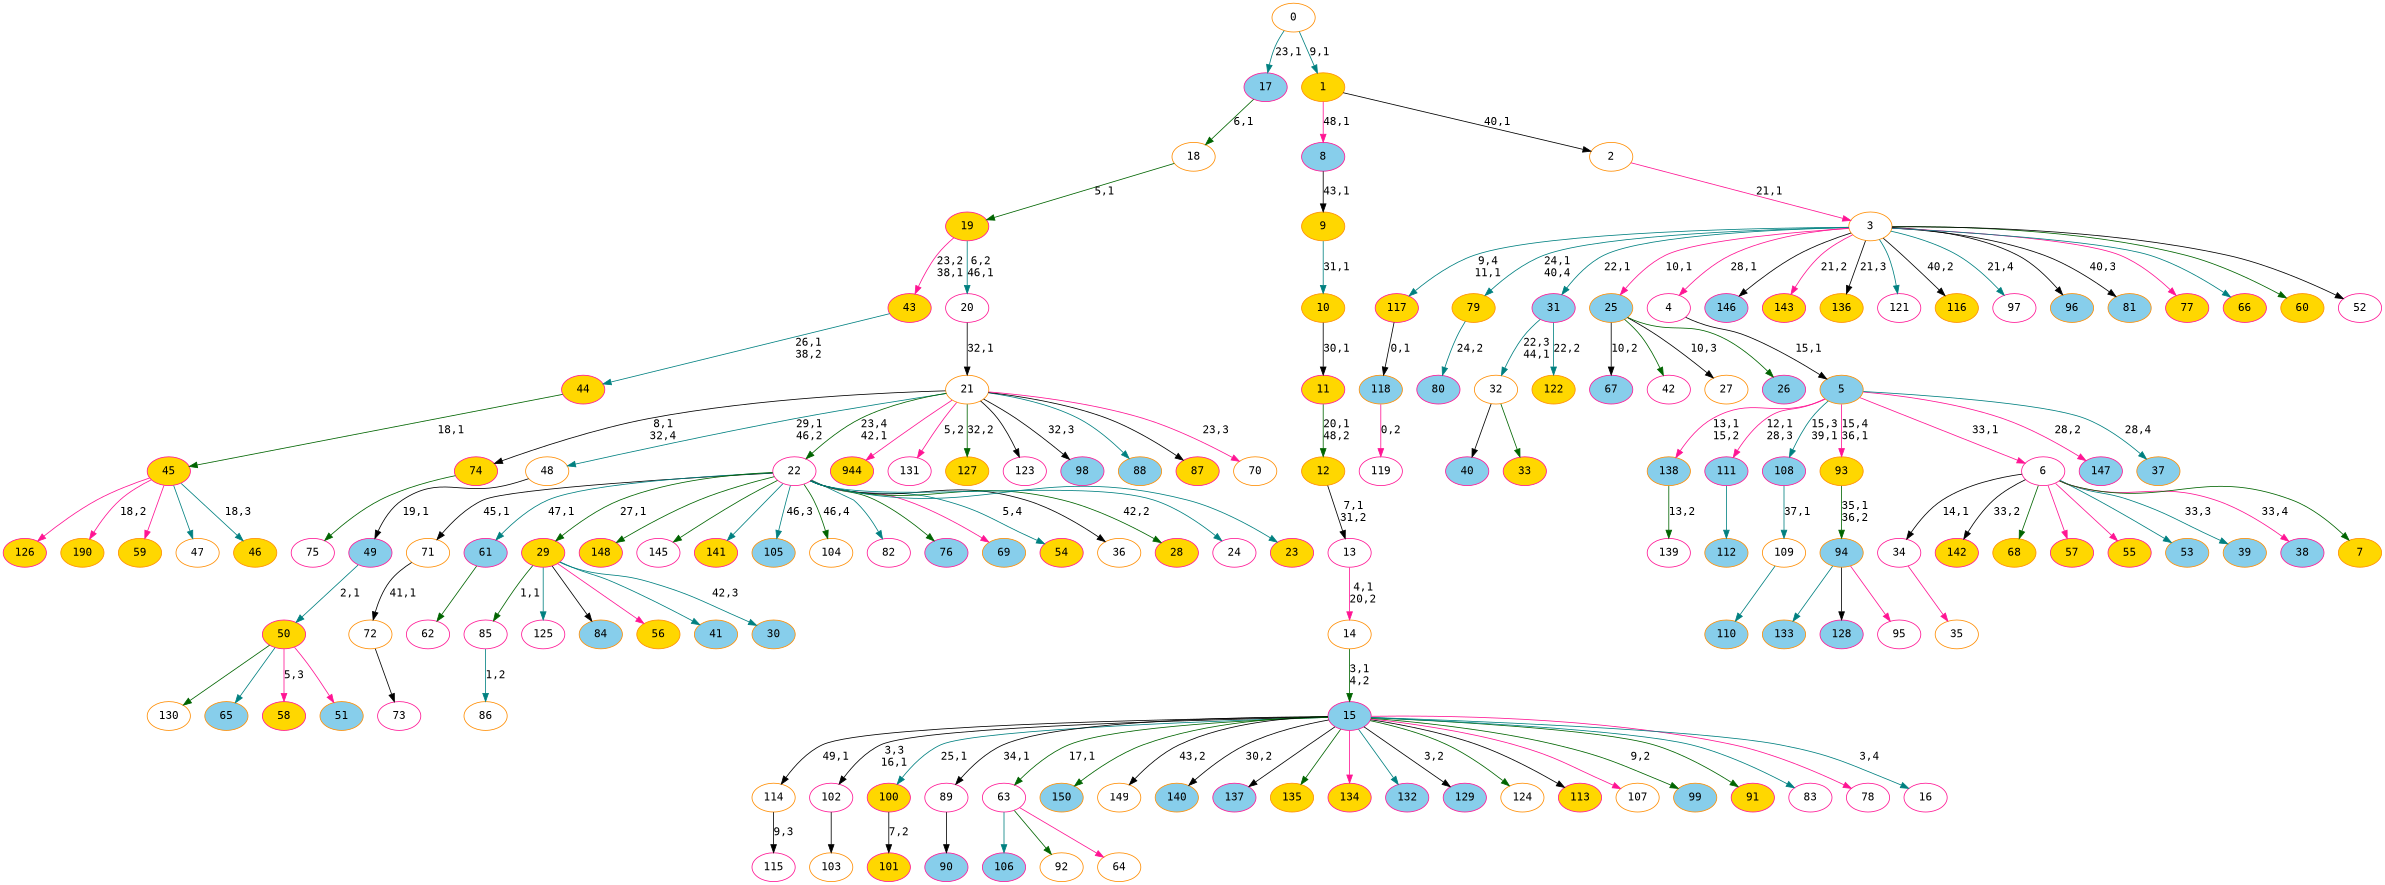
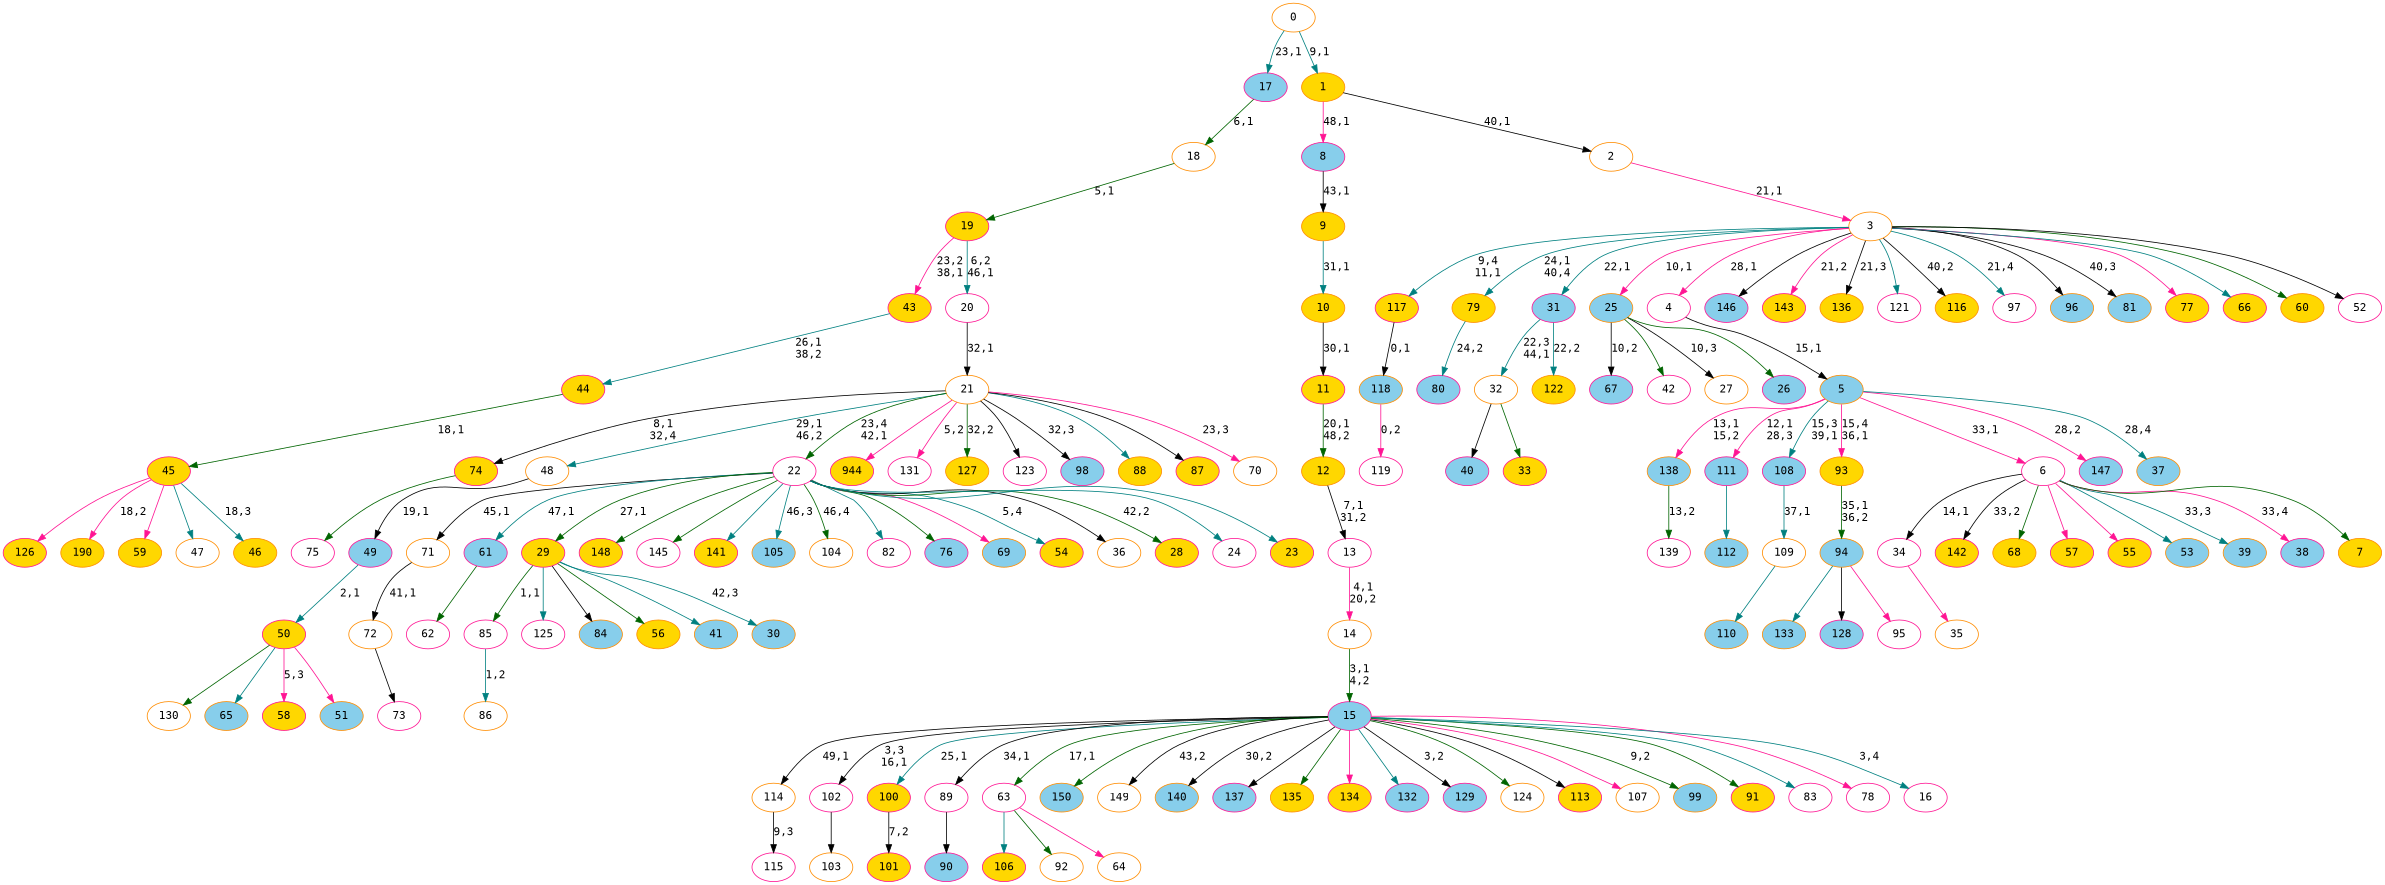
node "88": fillcolor skyblue -> gold
edge "29" -> "56": color deeppink -> darkgreen
node "106": fillcolor skyblue -> gold
